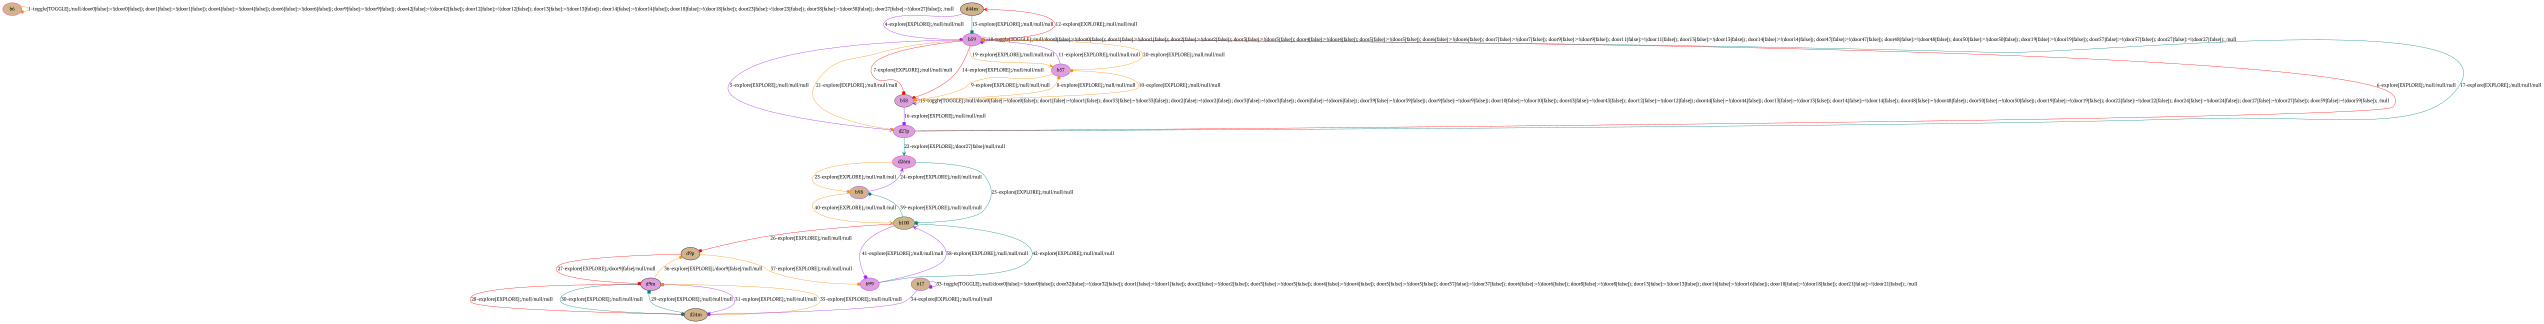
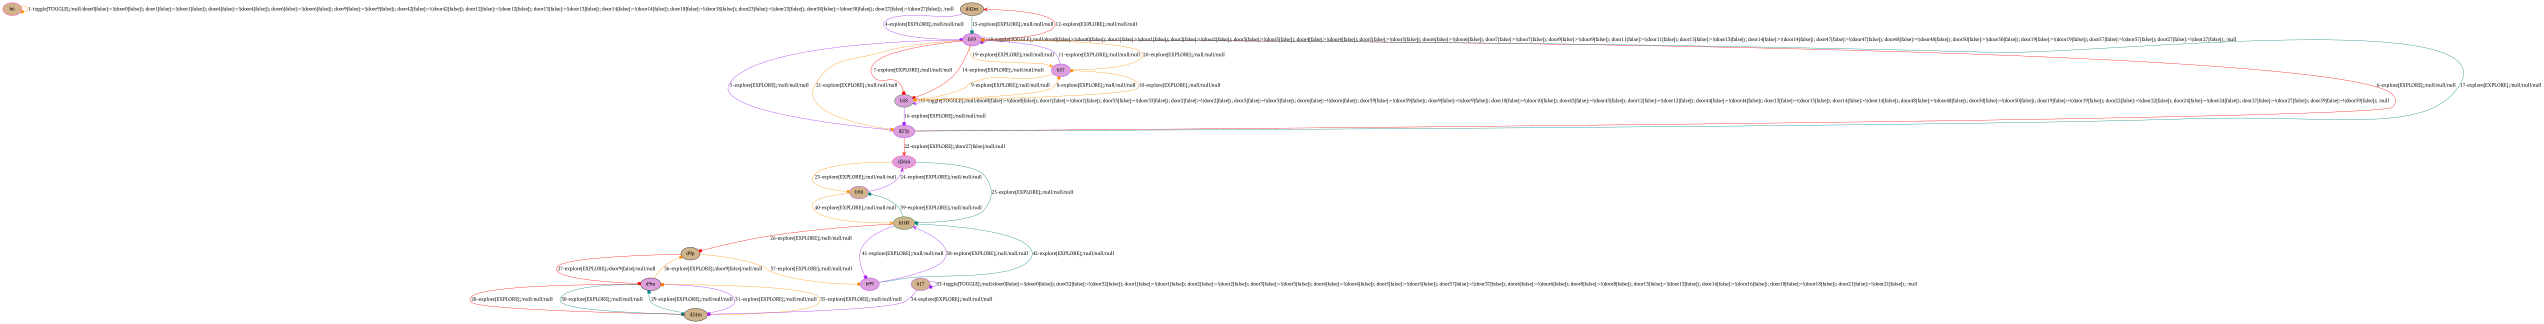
node "d44m": label "d44m" -> "d42m"
edge "d27p" -> "d26m": color teal -> red
